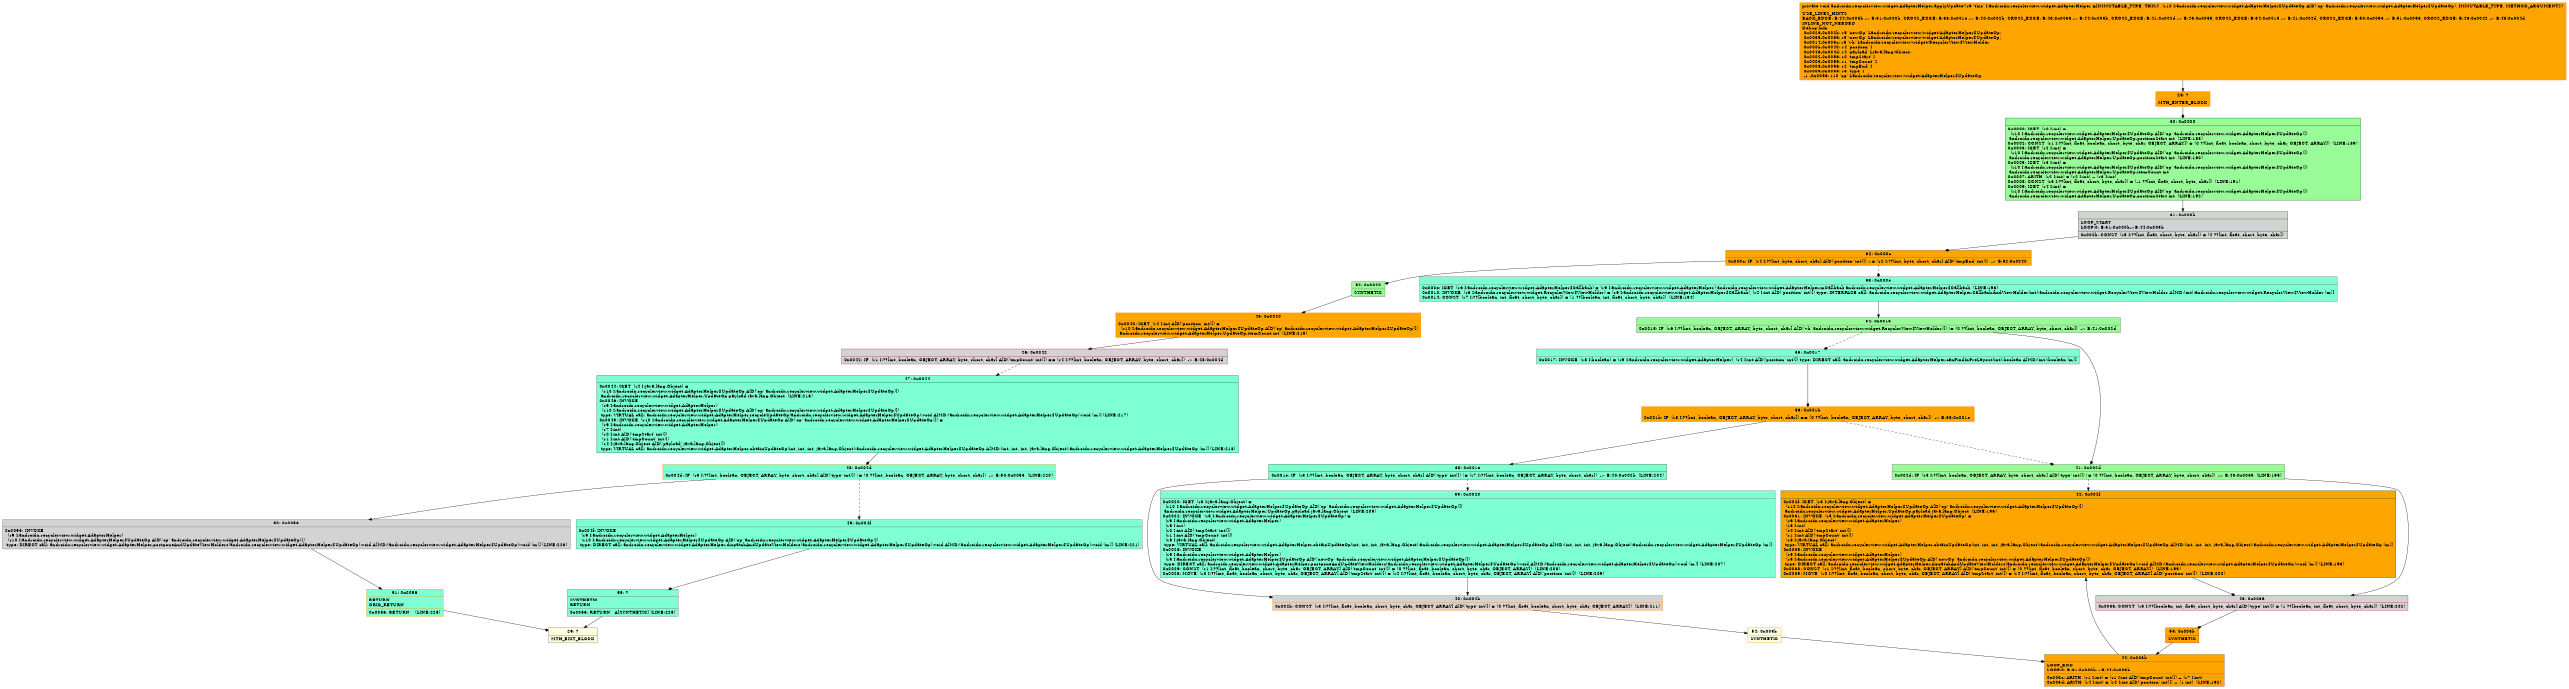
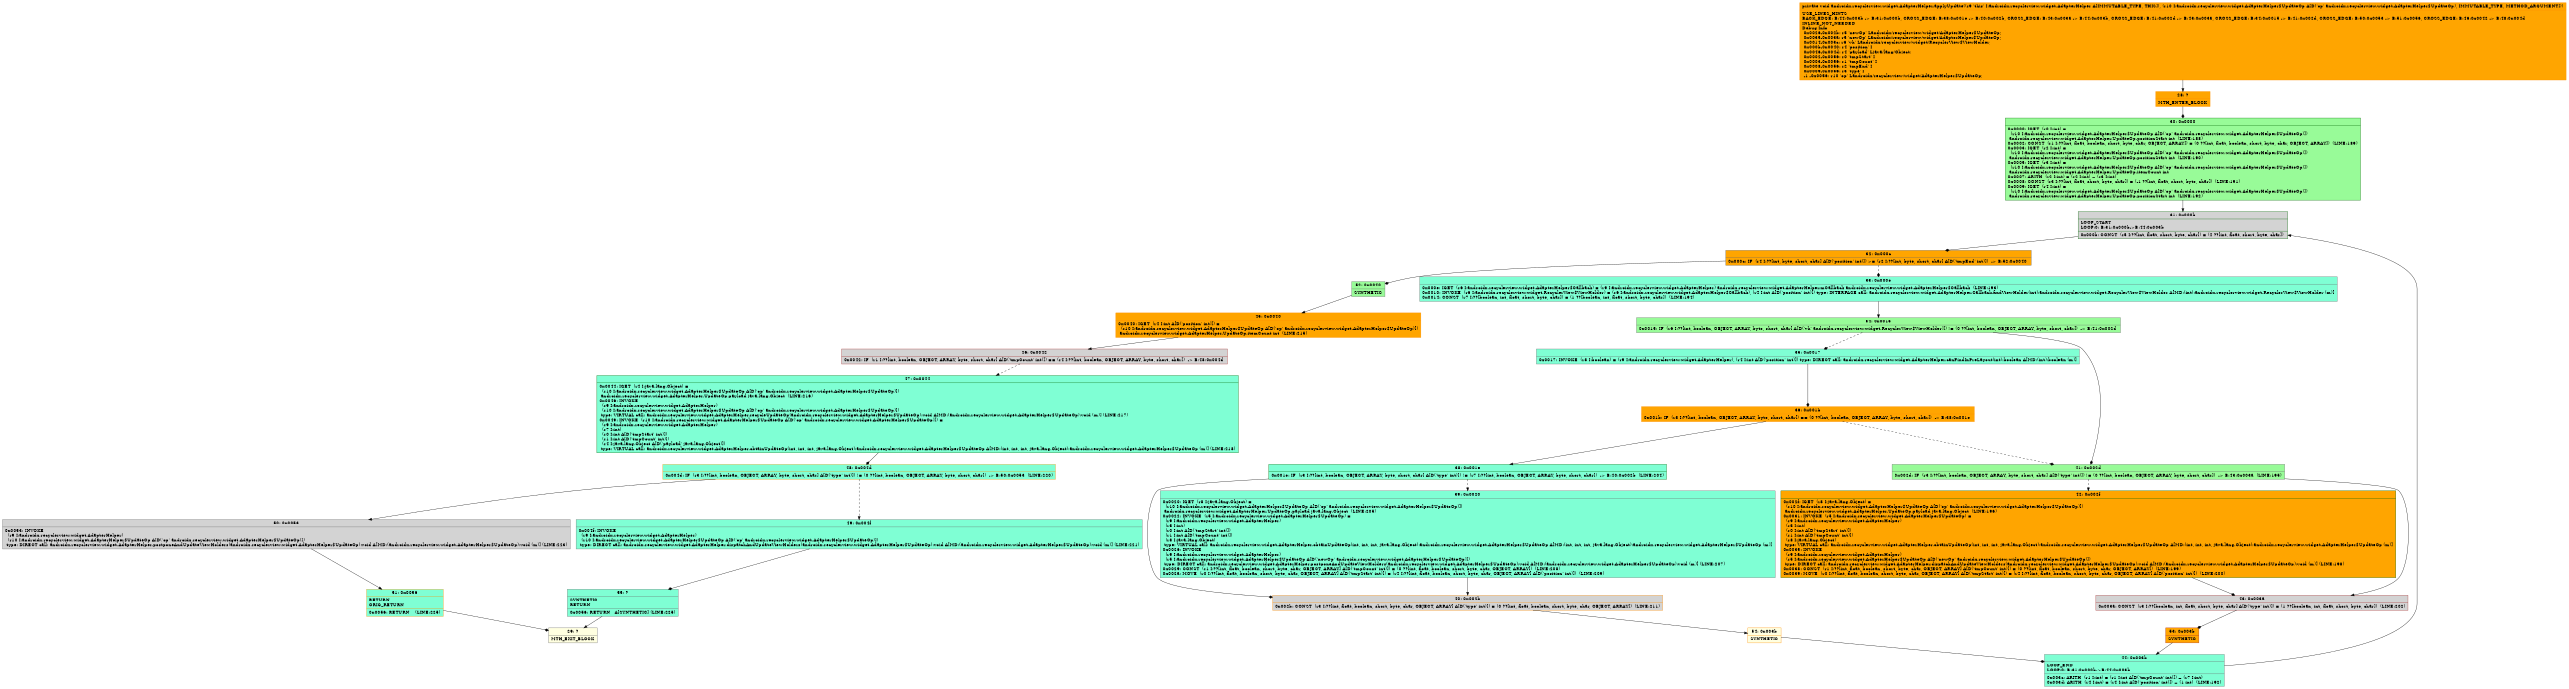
edge "44: 0x003b" -> "42: 0x002f": now "44: 0x003b" -> "31: 0x000b"
node "44: 0x003b": fillcolor orange -> aquamarine
